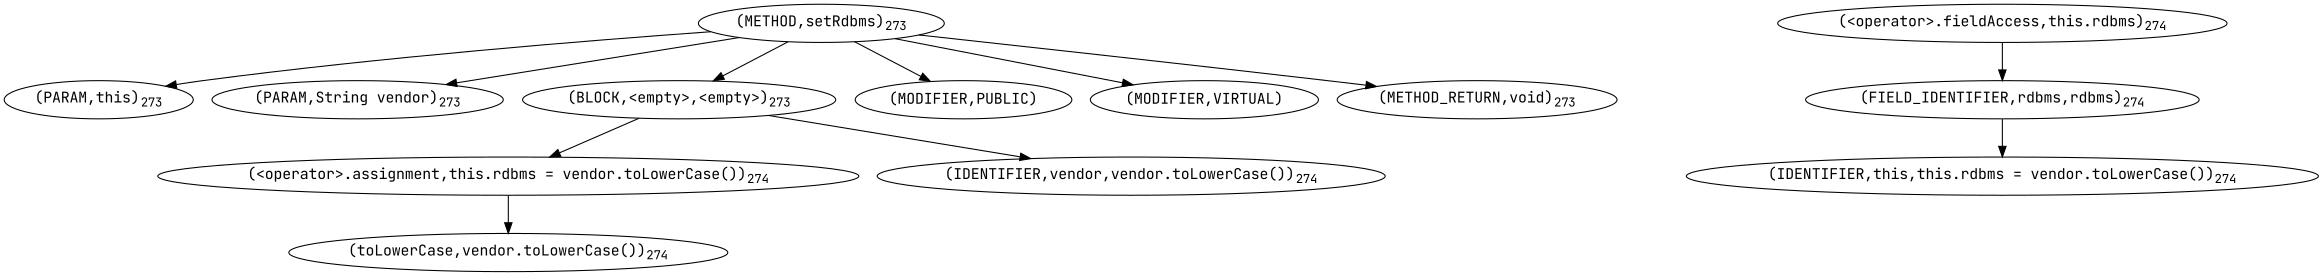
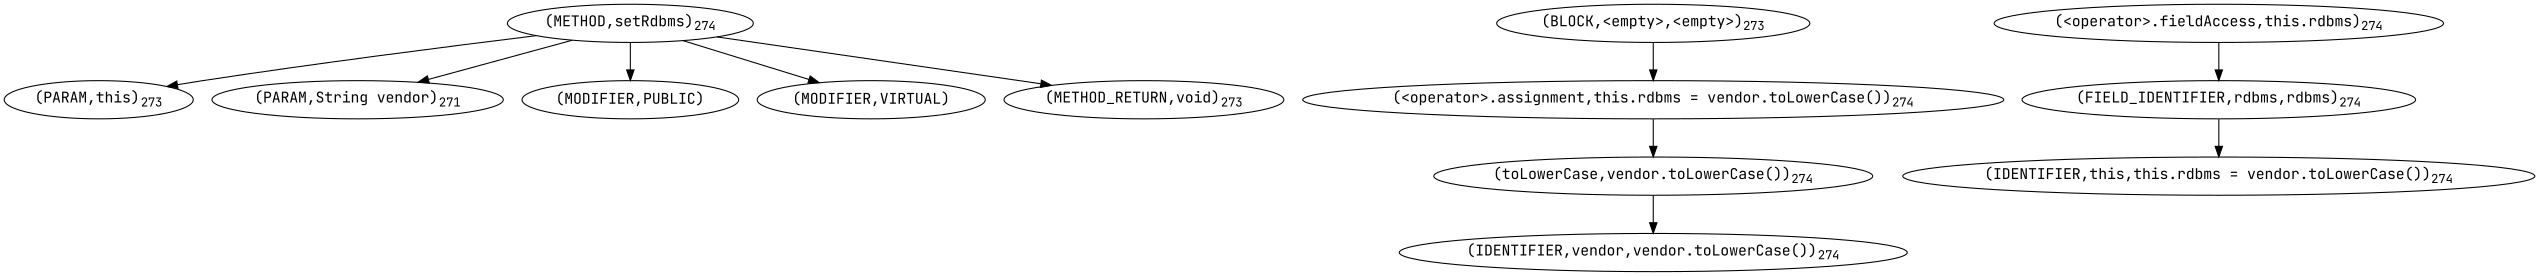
node "(METHOD,setRdbms)": text "273" -> "274"
edge "(METHOD,setRdbms)" -> "(BLOCK,<empty>,<empty>)": removed
node "(PARAM,String vendor)": text "273" -> "271"
edge "(BLOCK,<empty>,<empty>)" -> "(IDENTIFIER,vendor,vendor.toLowerCase())": now "(toLowerCase,vendor.toLowerCase())" -> "(IDENTIFIER,vendor,vendor.toLowerCase())"
